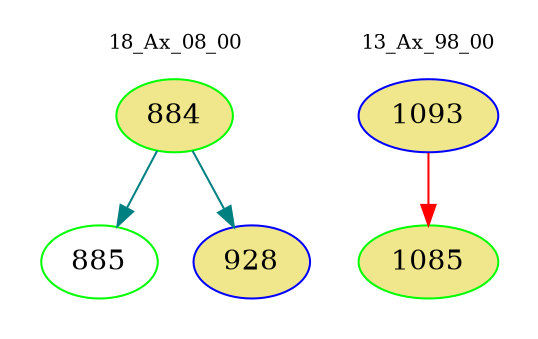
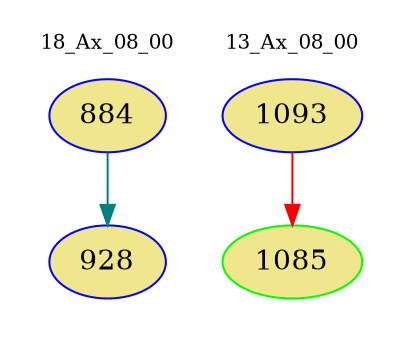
cluster "13_Ax_98_00": label "13_Ax_98_00" -> "13_Ax_08_00"
node "884": color green -> blue
node "885": removed
